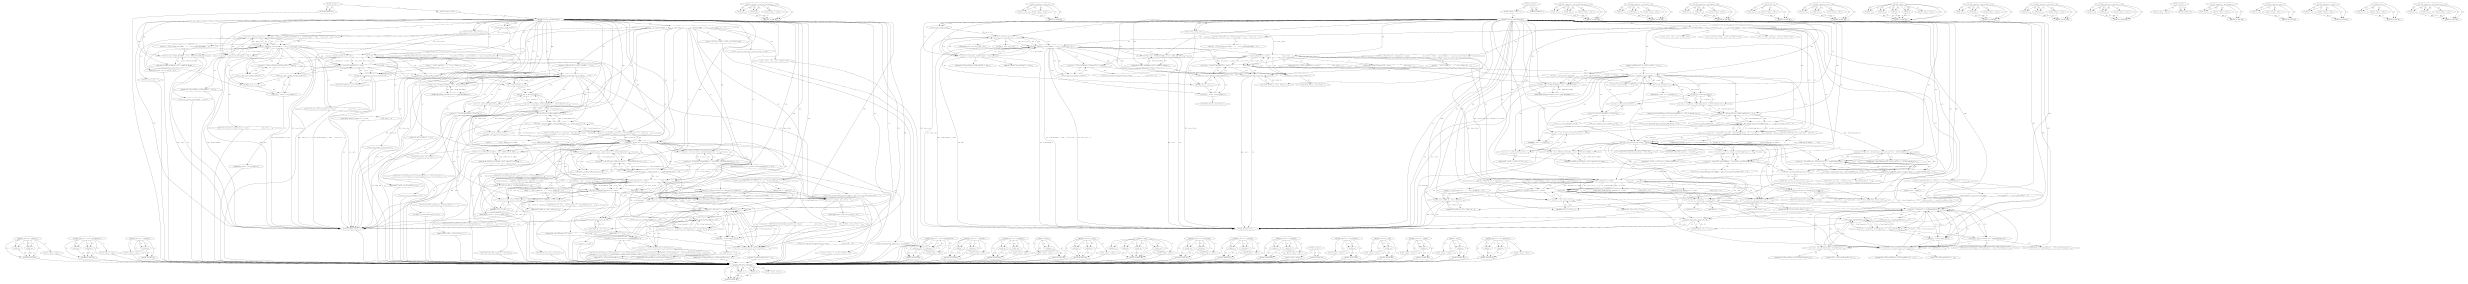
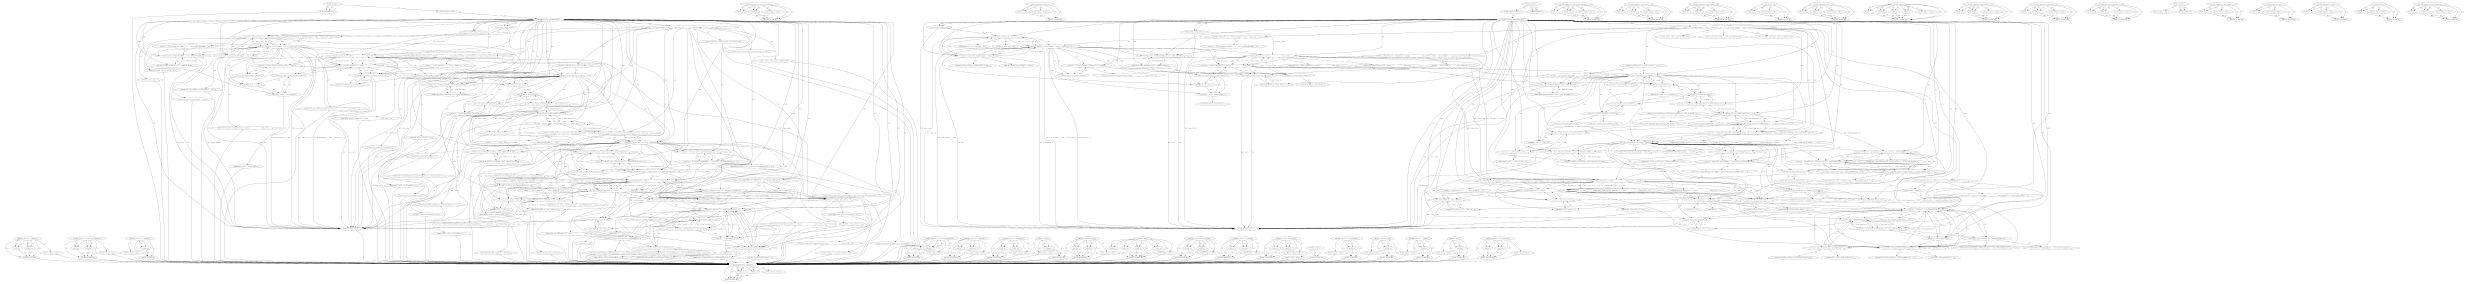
edge "(<operator>.cast,(uint64_t)sizeof(uint32_t))" -> "(UNKNOWN,uint64_t,uint64_t)": reversed
